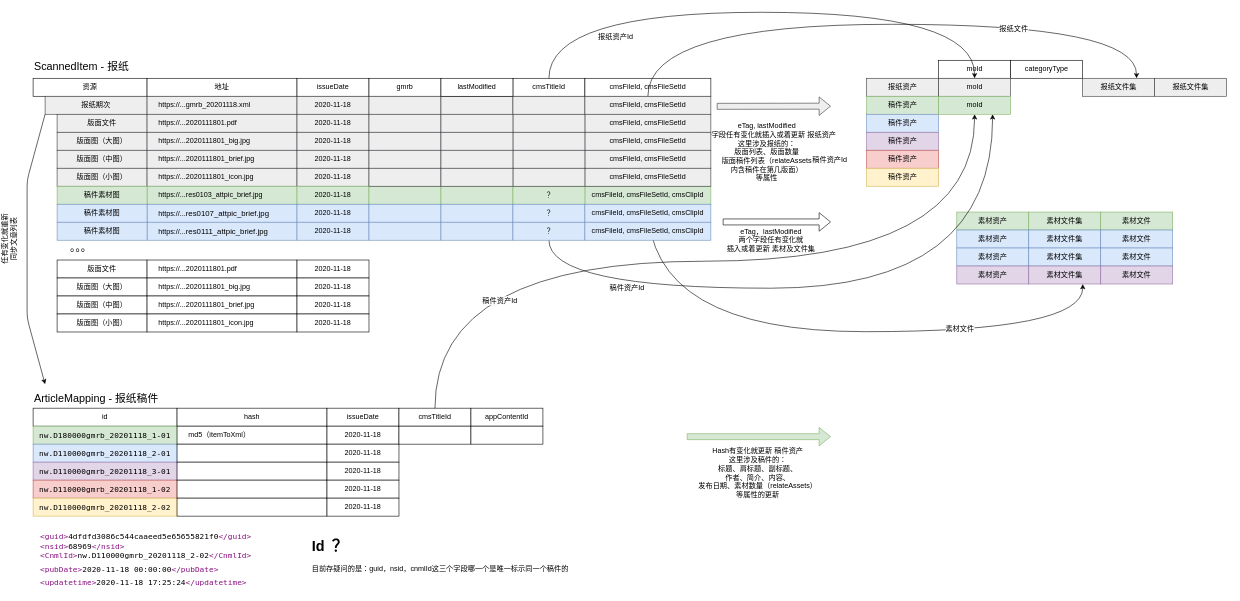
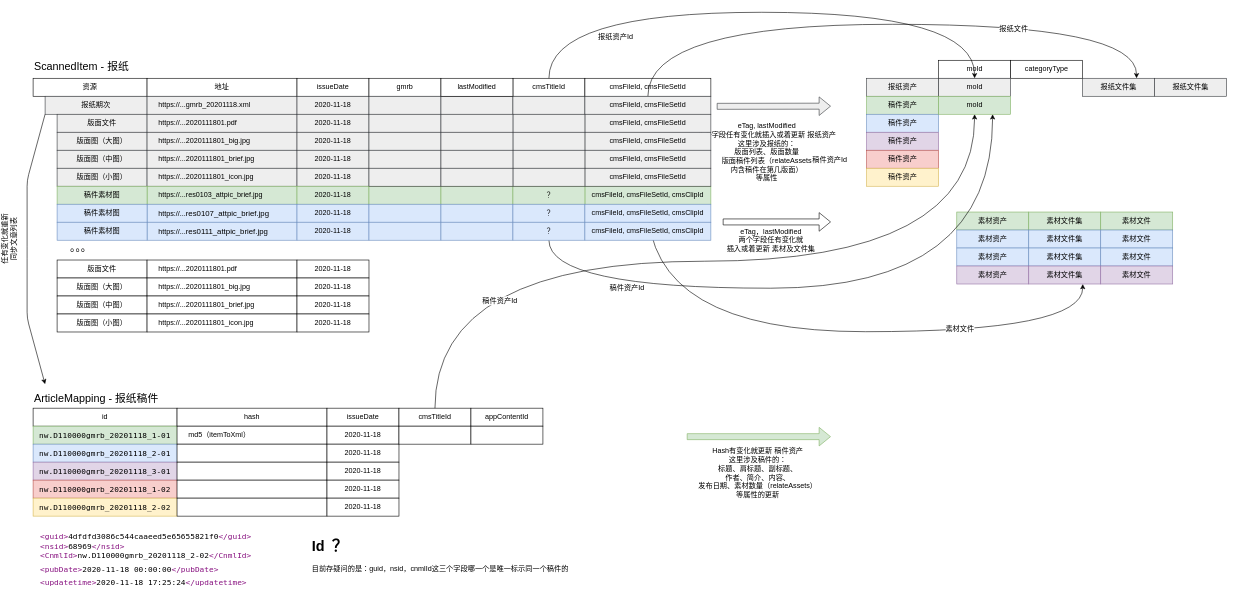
node "nw.D180000gmrb_20201118_1-01": label "nw.D180000gmrb_20201118_1-01" -> "nw.D110000gmrb_20201118_1-01"
